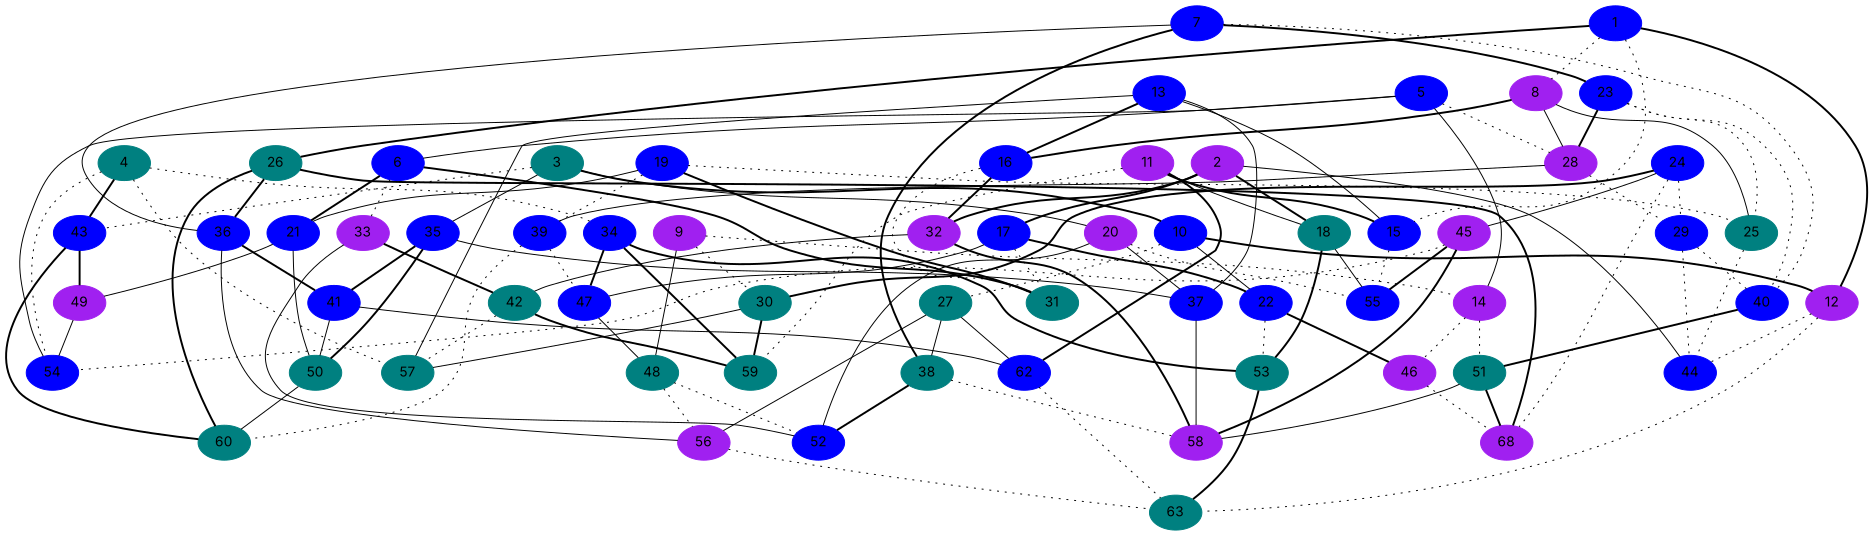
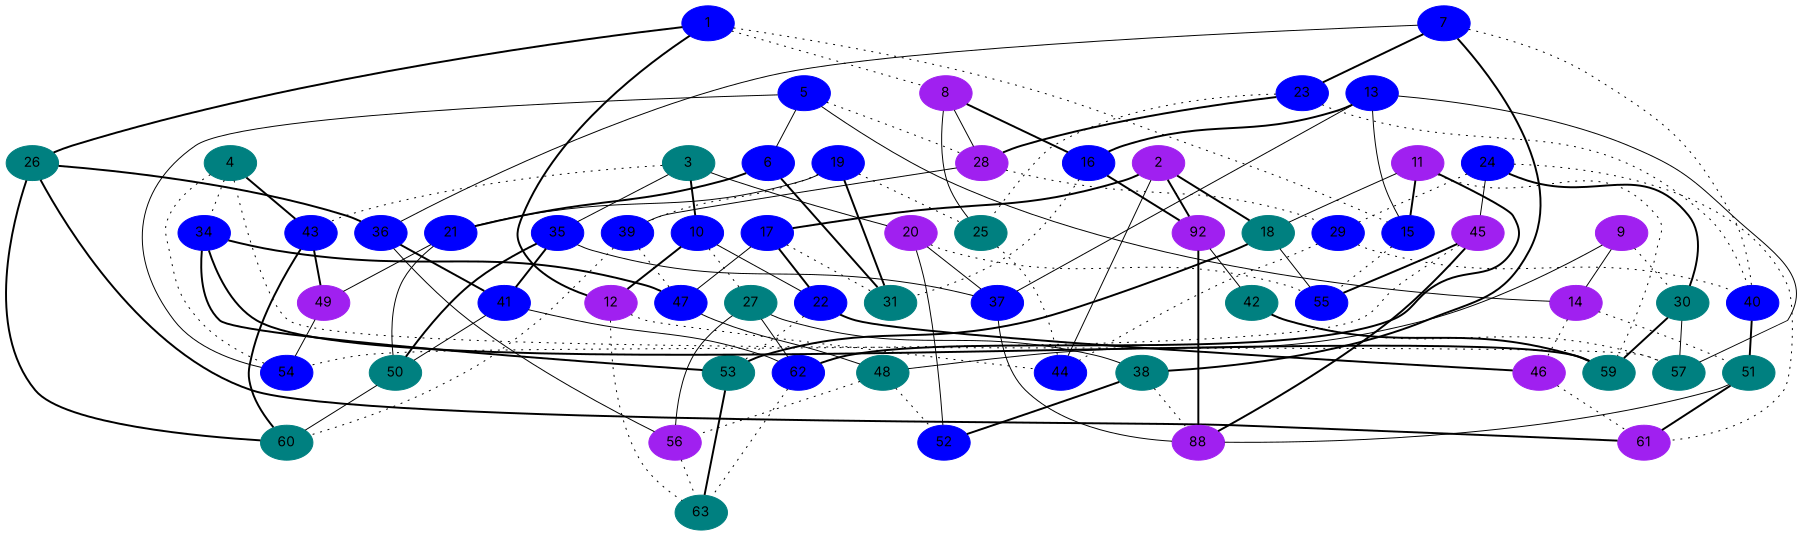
node "33": removed
node "32": label "32" -> "92"
edge "9" -- "14": style dotted -> solid
node "58": label "58" -> "88"
node "68": label "68" -> "61"
